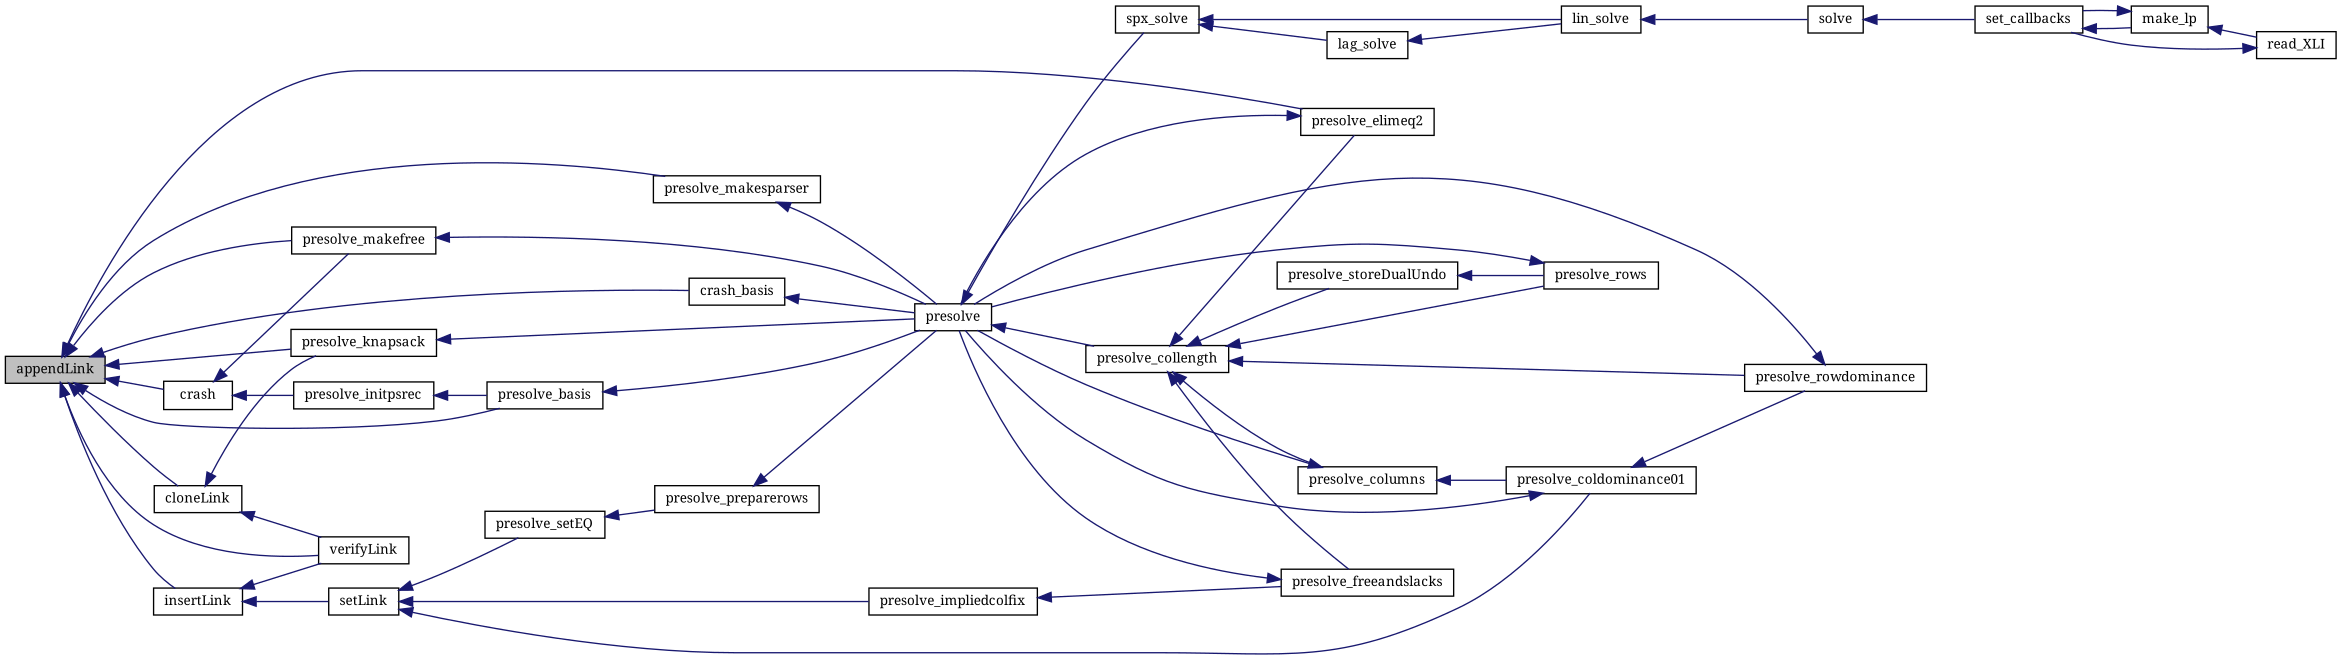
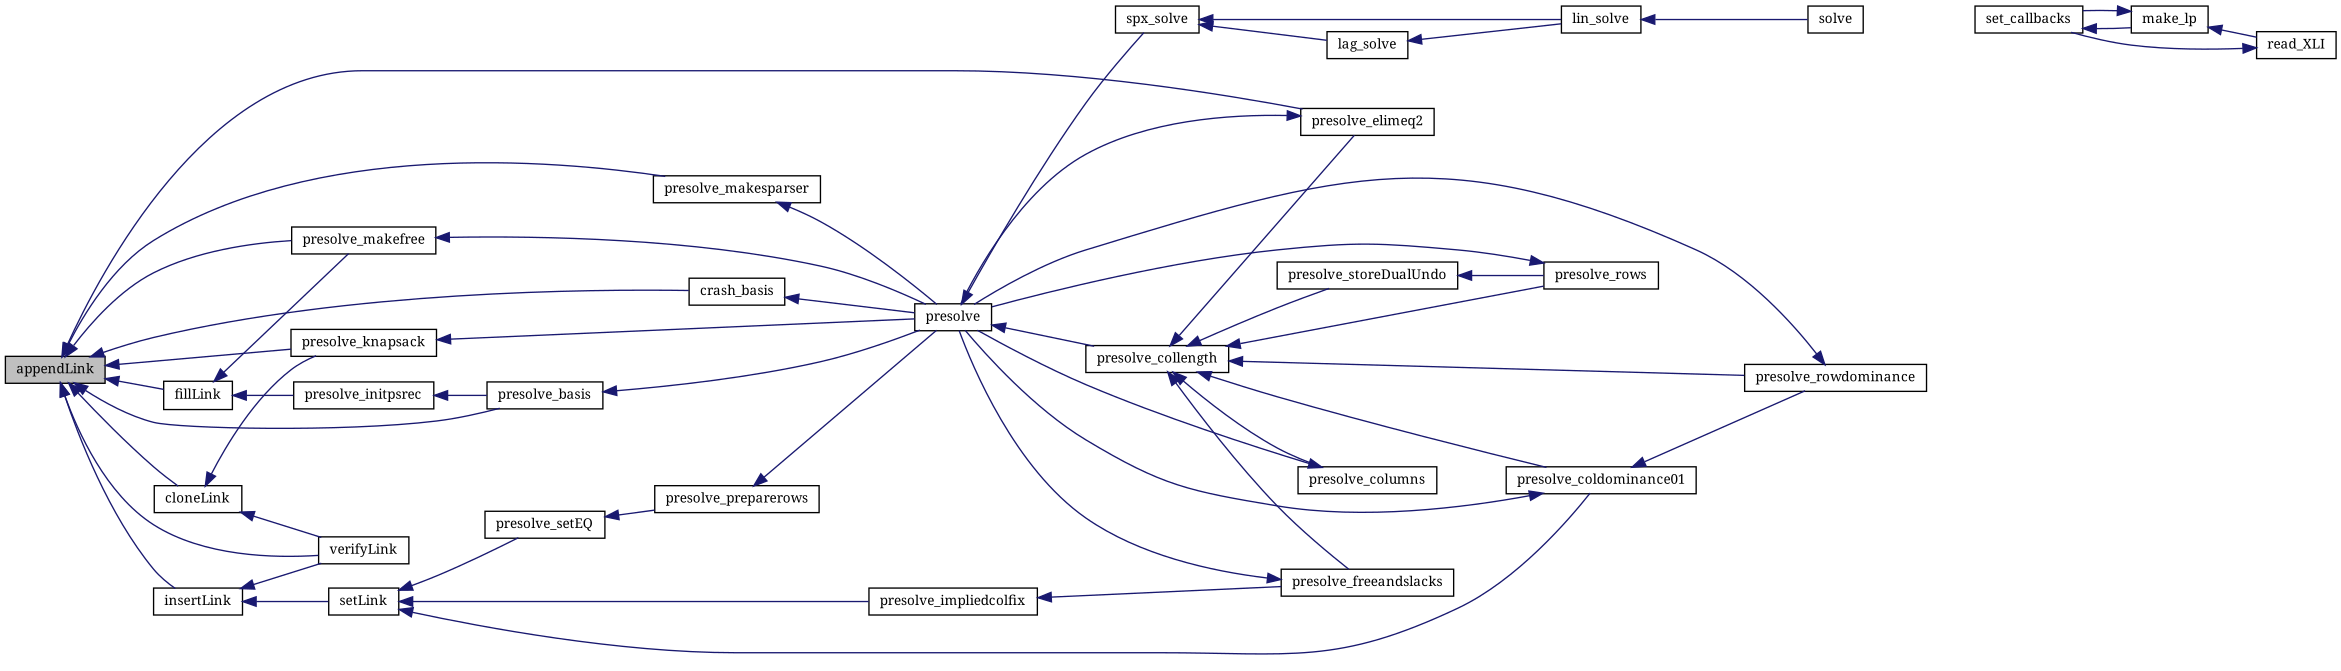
edge "set_callbacks" -> "solve": removed
node "crash": label "crash" -> "fillLink"
edge "presolve_coldominance01" -> "presolve_columns": now "presolve_coldominance01" -> "presolve_collength"
